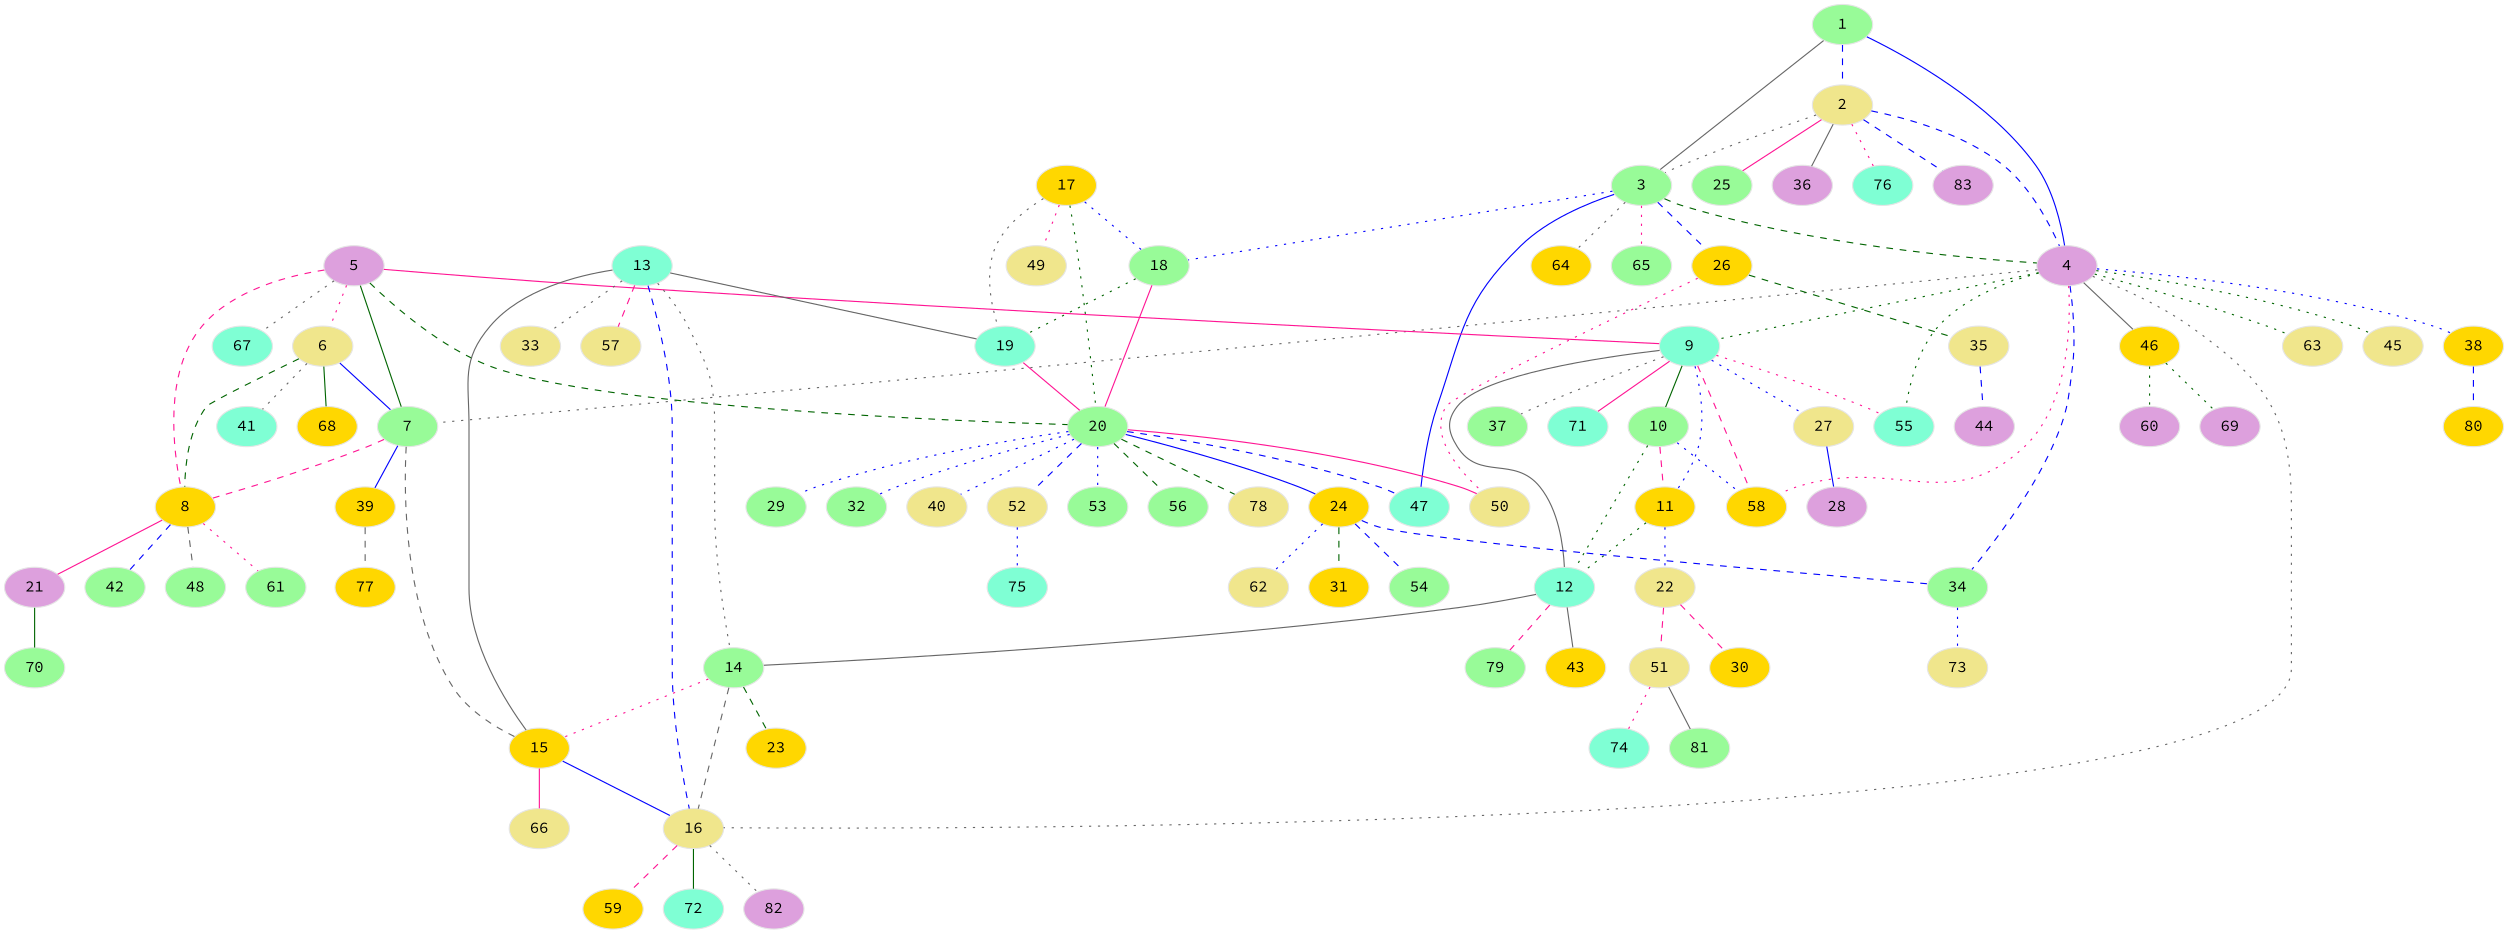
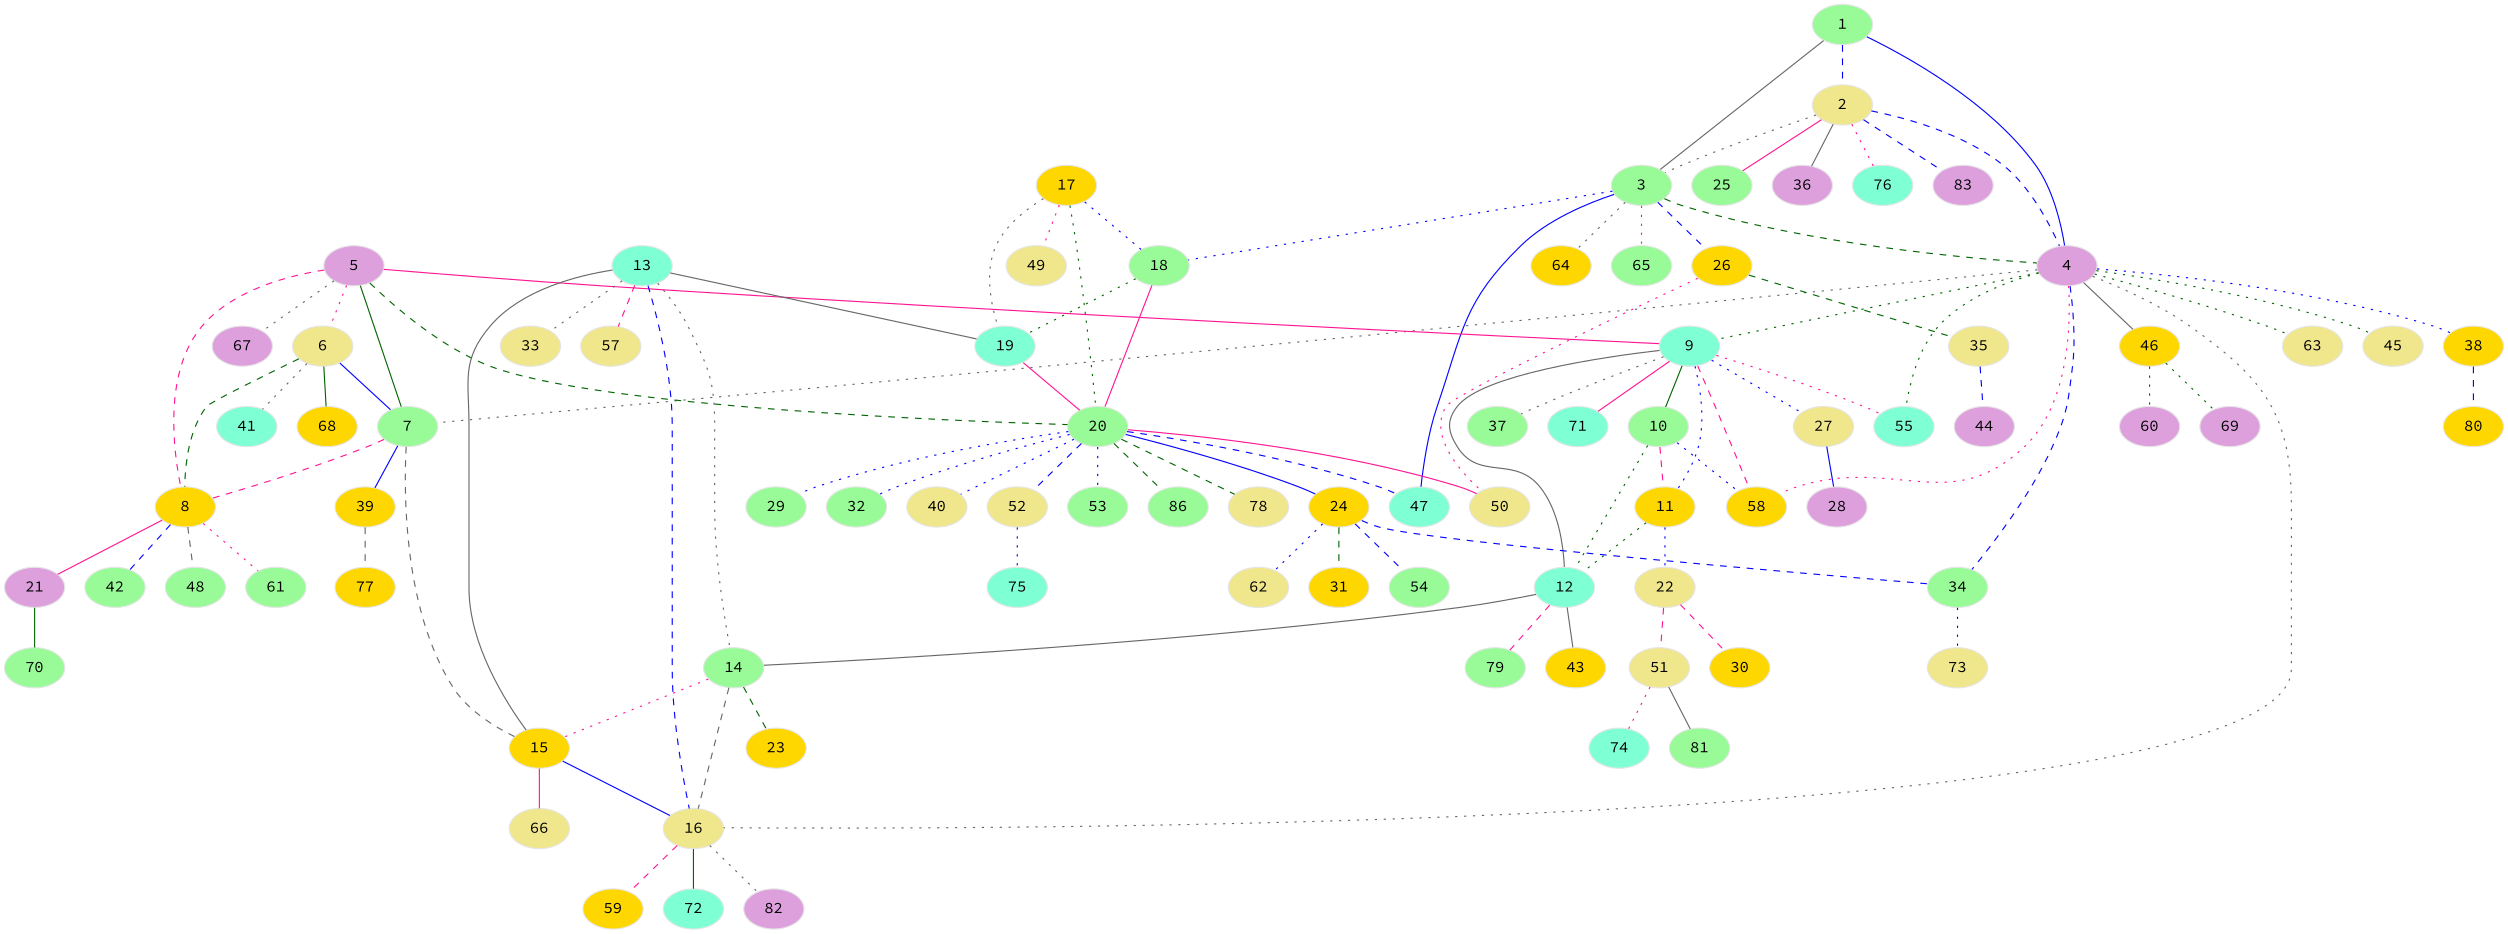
node "67": fillcolor aquamarine -> plum
node "56": label "56" -> "86"
